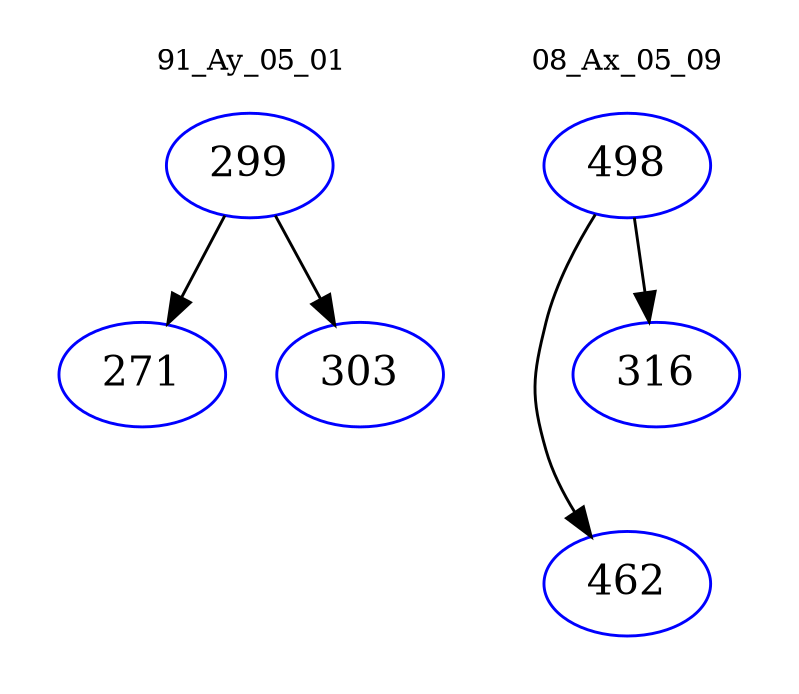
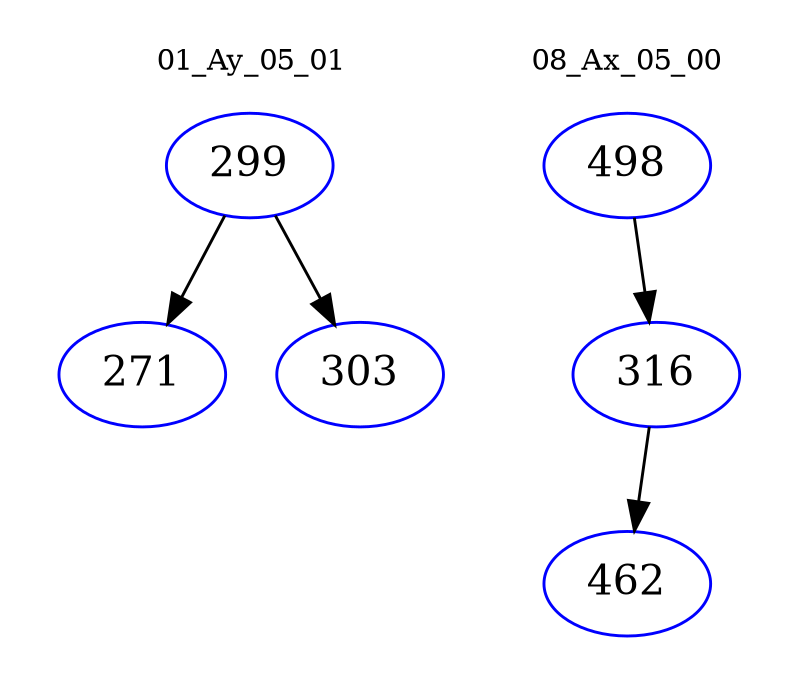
cluster "91_Ay_05_01": label "91_Ay_05_01" -> "01_Ay_05_01"
cluster "08_Ax_05_09": label "08_Ax_05_09" -> "08_Ax_05_00"
edge "498" -> "462": now "316" -> "462"
